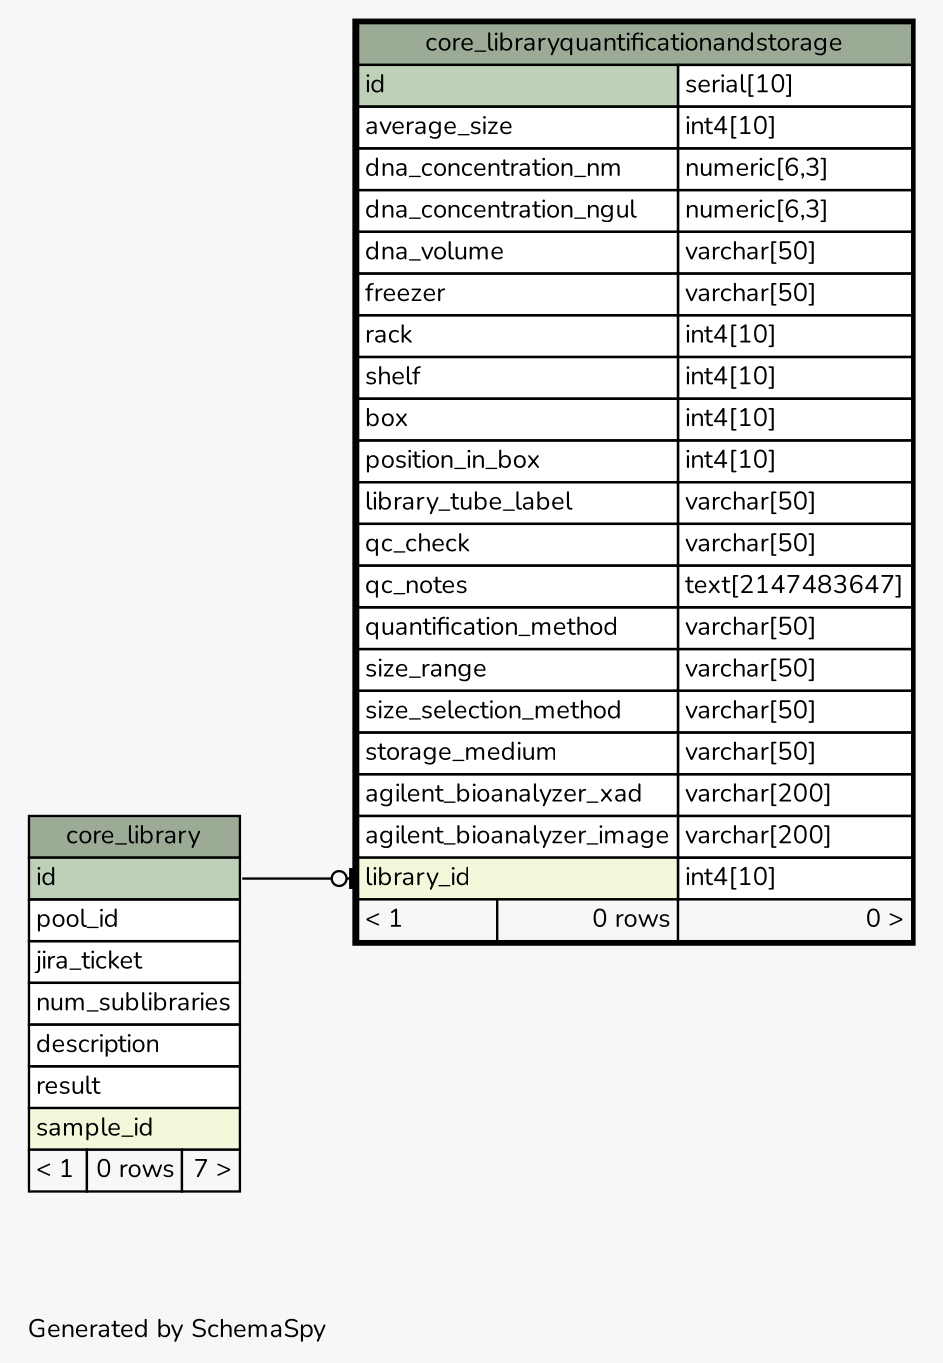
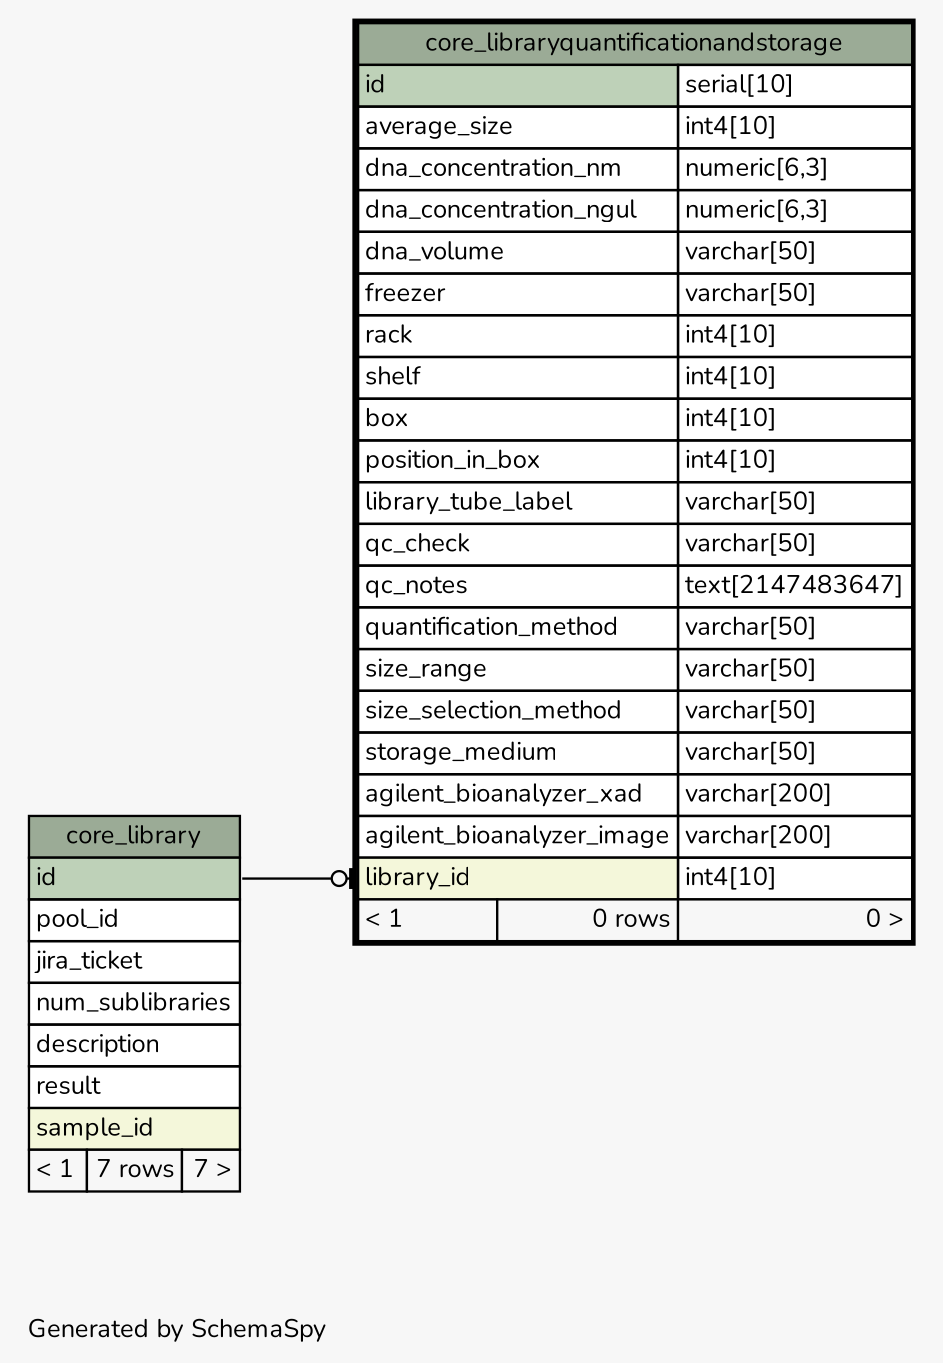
node "core_library": text "0 rows" -> "7 rows"
